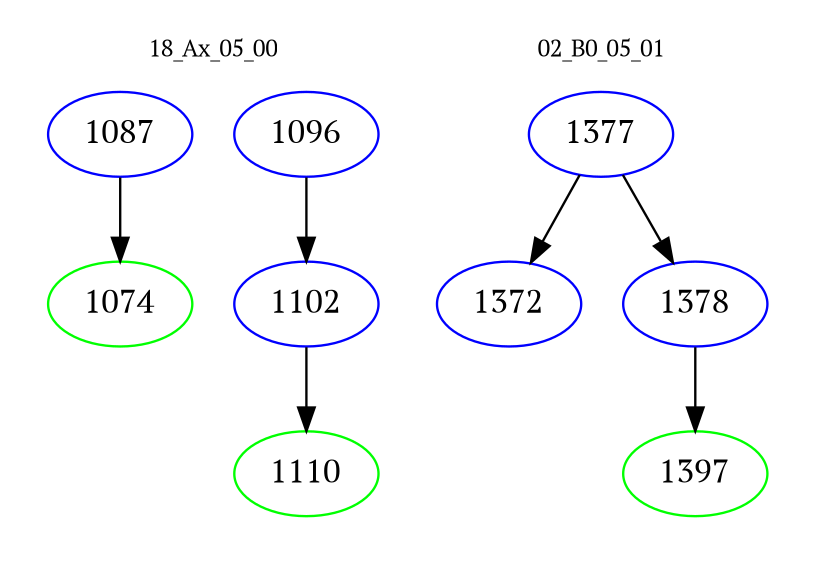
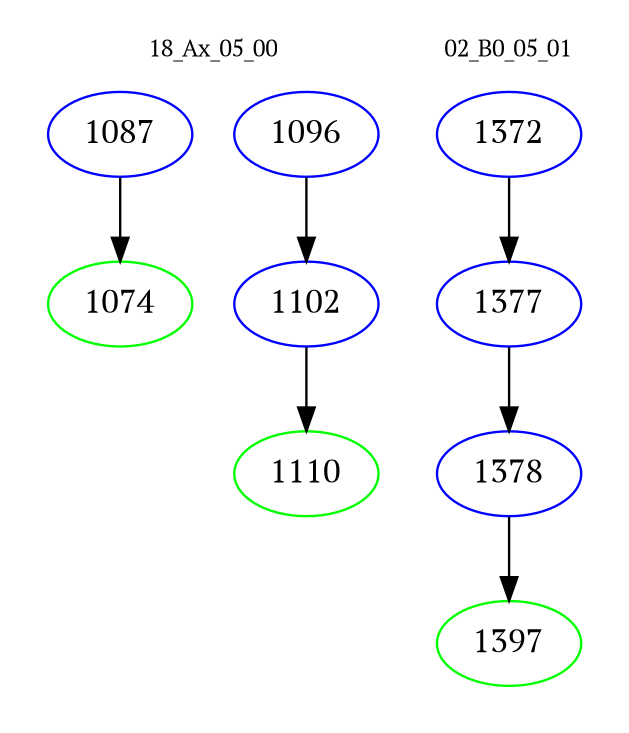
edge "1377" -> "1372": reversed
